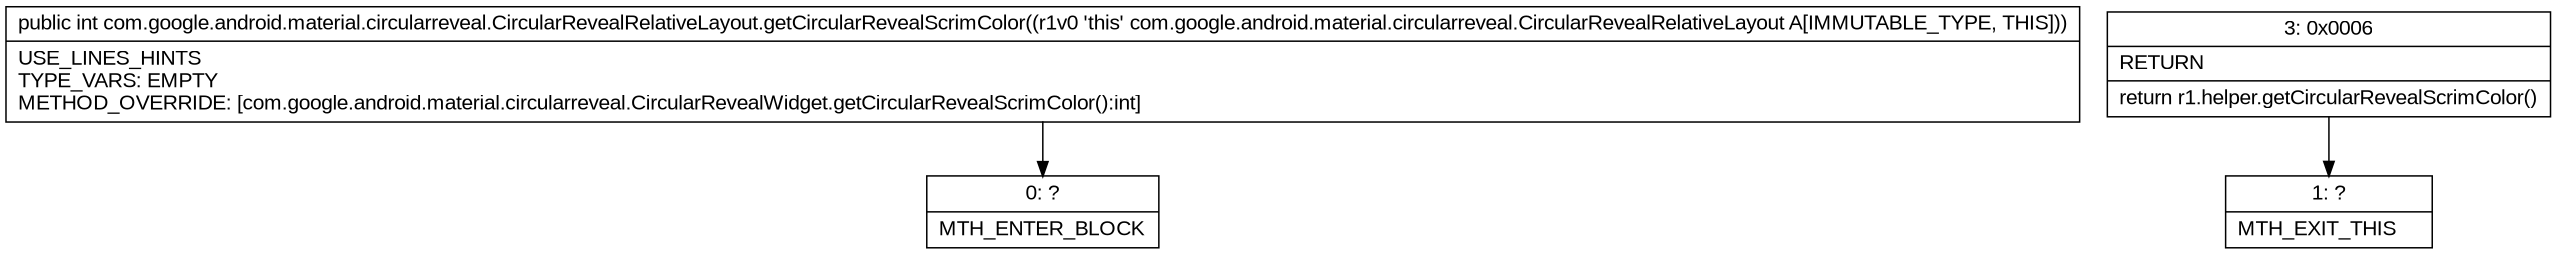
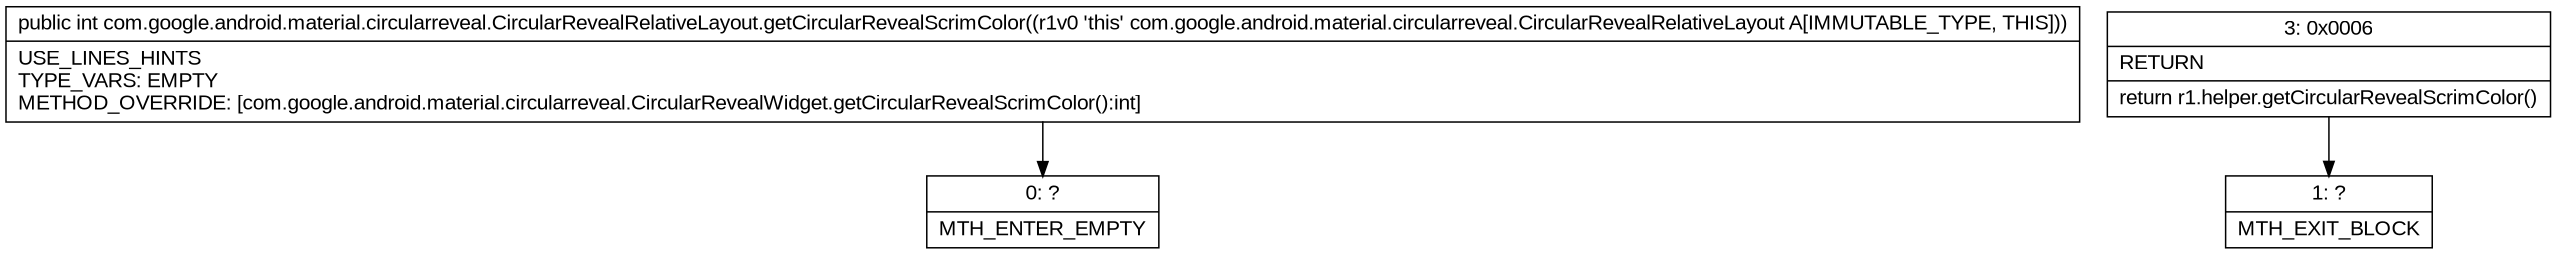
node "0: ?": text "MTH_ENTER_BLOCK" -> "MTH_ENTER_EMPTY"
node "1: ?": text "MTH_EXIT_THIS" -> "MTH_EXIT_BLOCK"
